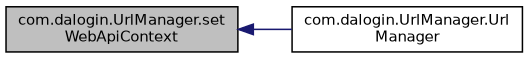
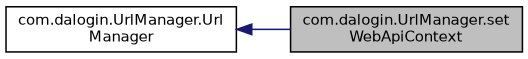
edge "com.dalogin.UrlManager.Url Manager" -> "com.dalogin.UrlManager.set WebApiContext": reversed
